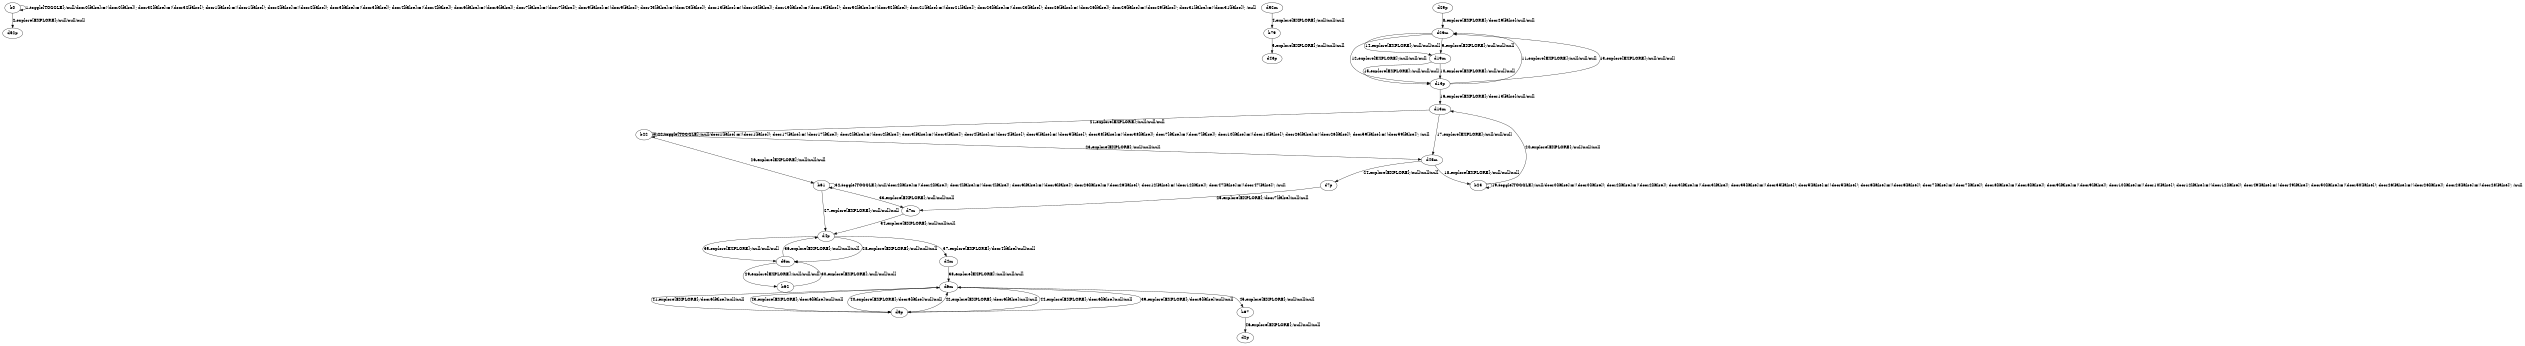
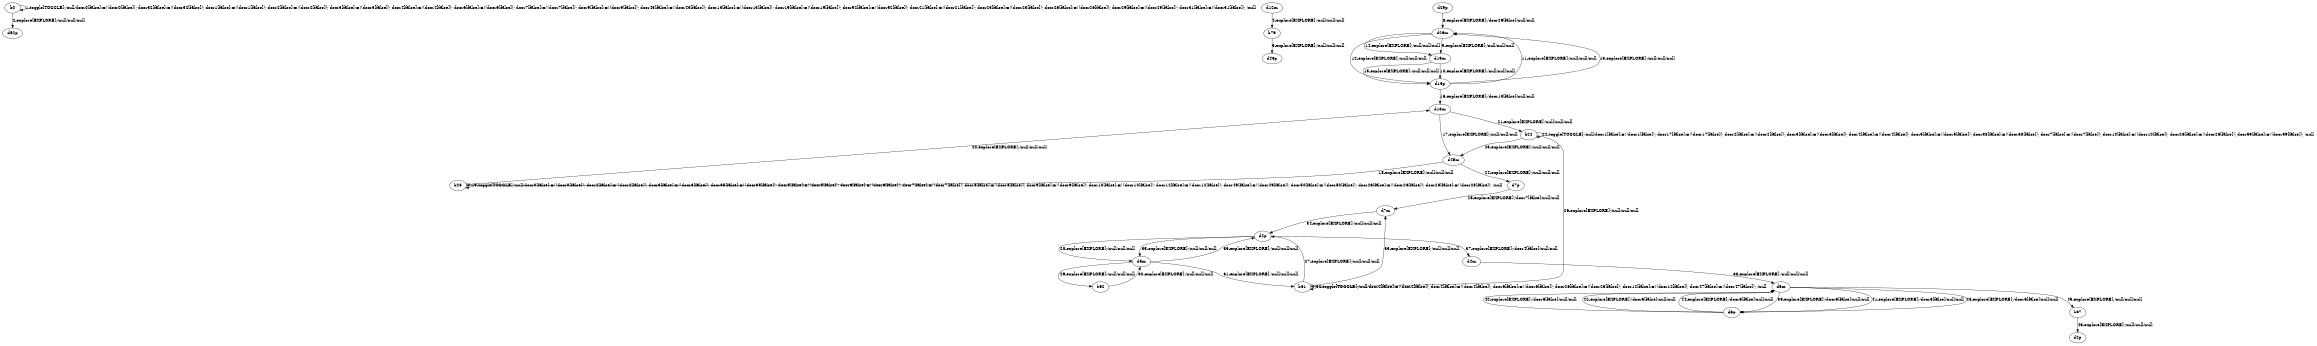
node "d52m": label "d52m" -> "d12m"
edge "d5m" -> "b61": added, label "31-explore[EXPLORE];/null/null/null"
